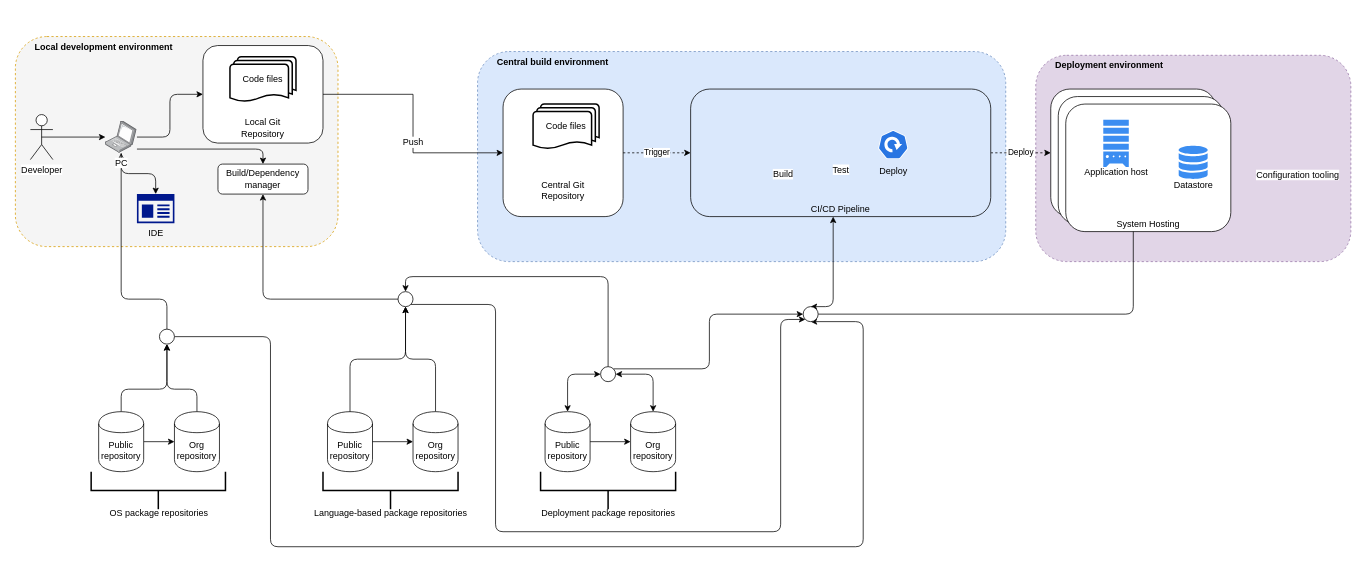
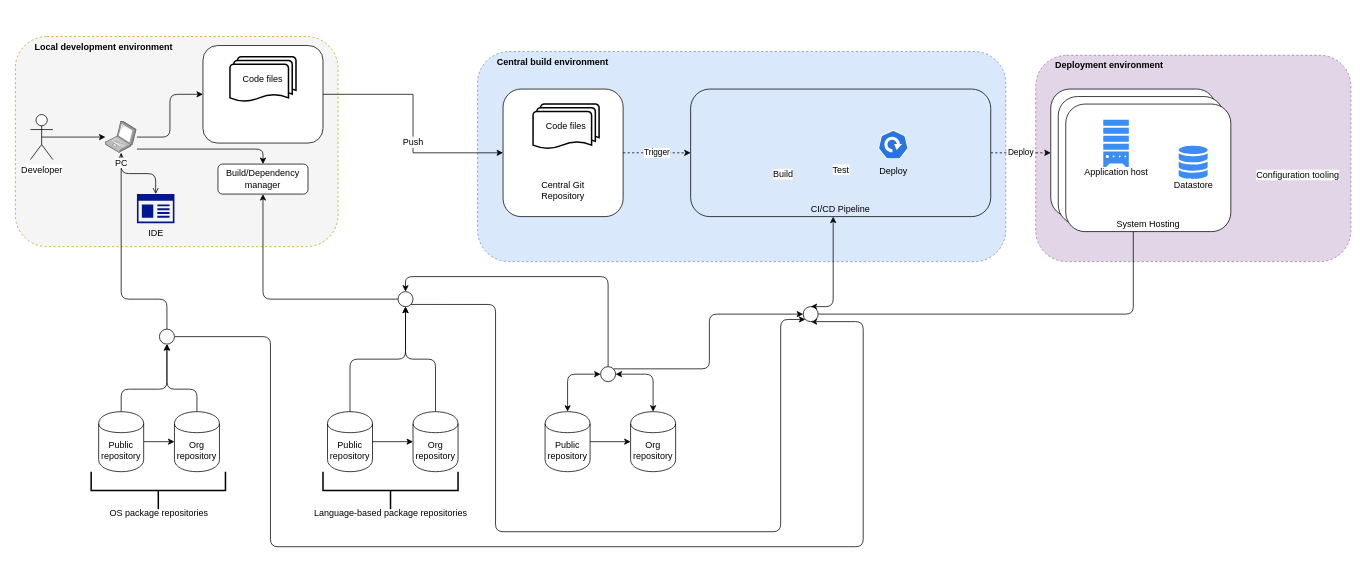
node "Local Git Repository": removed
edge "PC" -> "IDE": arrowhead classic -> open
node "Deployment package repositories": removed
